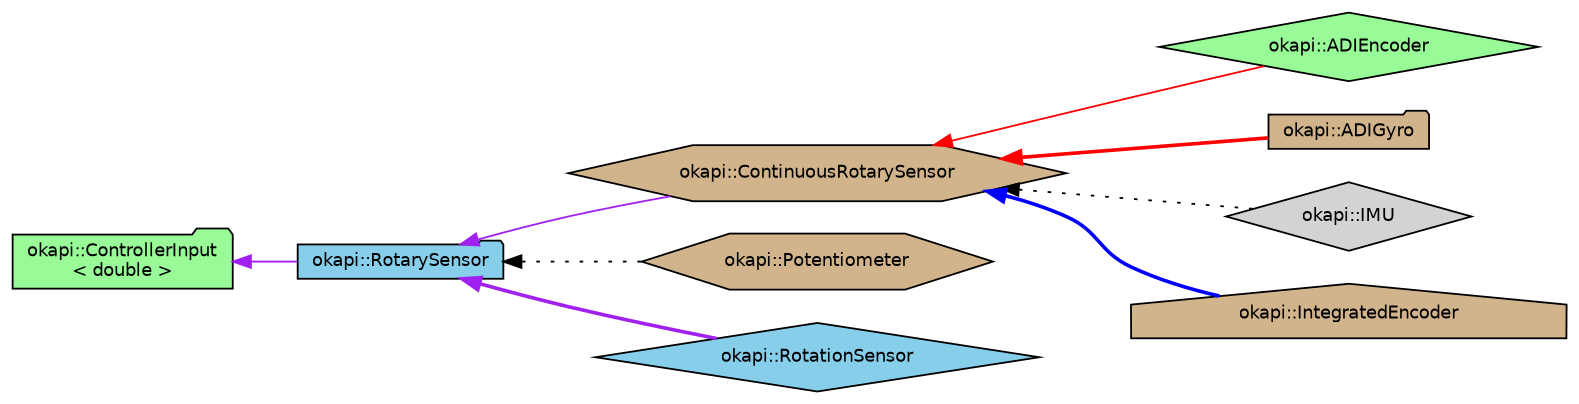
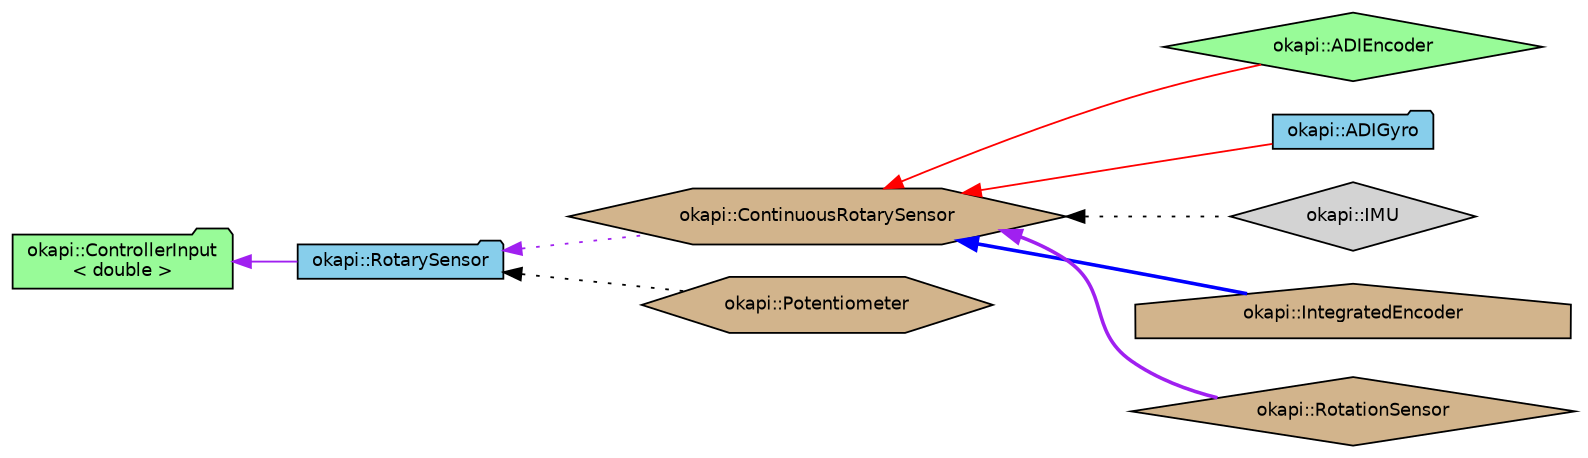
node "okapi::ADIGyro": fillcolor tan -> skyblue
edge "okapi::ADIGyro" -> "okapi::ContinuousRotarySensor": style bold -> solid
edge "okapi::ContinuousRotarySensor" -> "okapi::RotarySensor": style solid -> dotted
edge "okapi::RotationSensor" -> "okapi::RotarySensor": now "okapi::RotationSensor" -> "okapi::ContinuousRotarySensor"
node "okapi::RotationSensor": fillcolor skyblue -> tan
